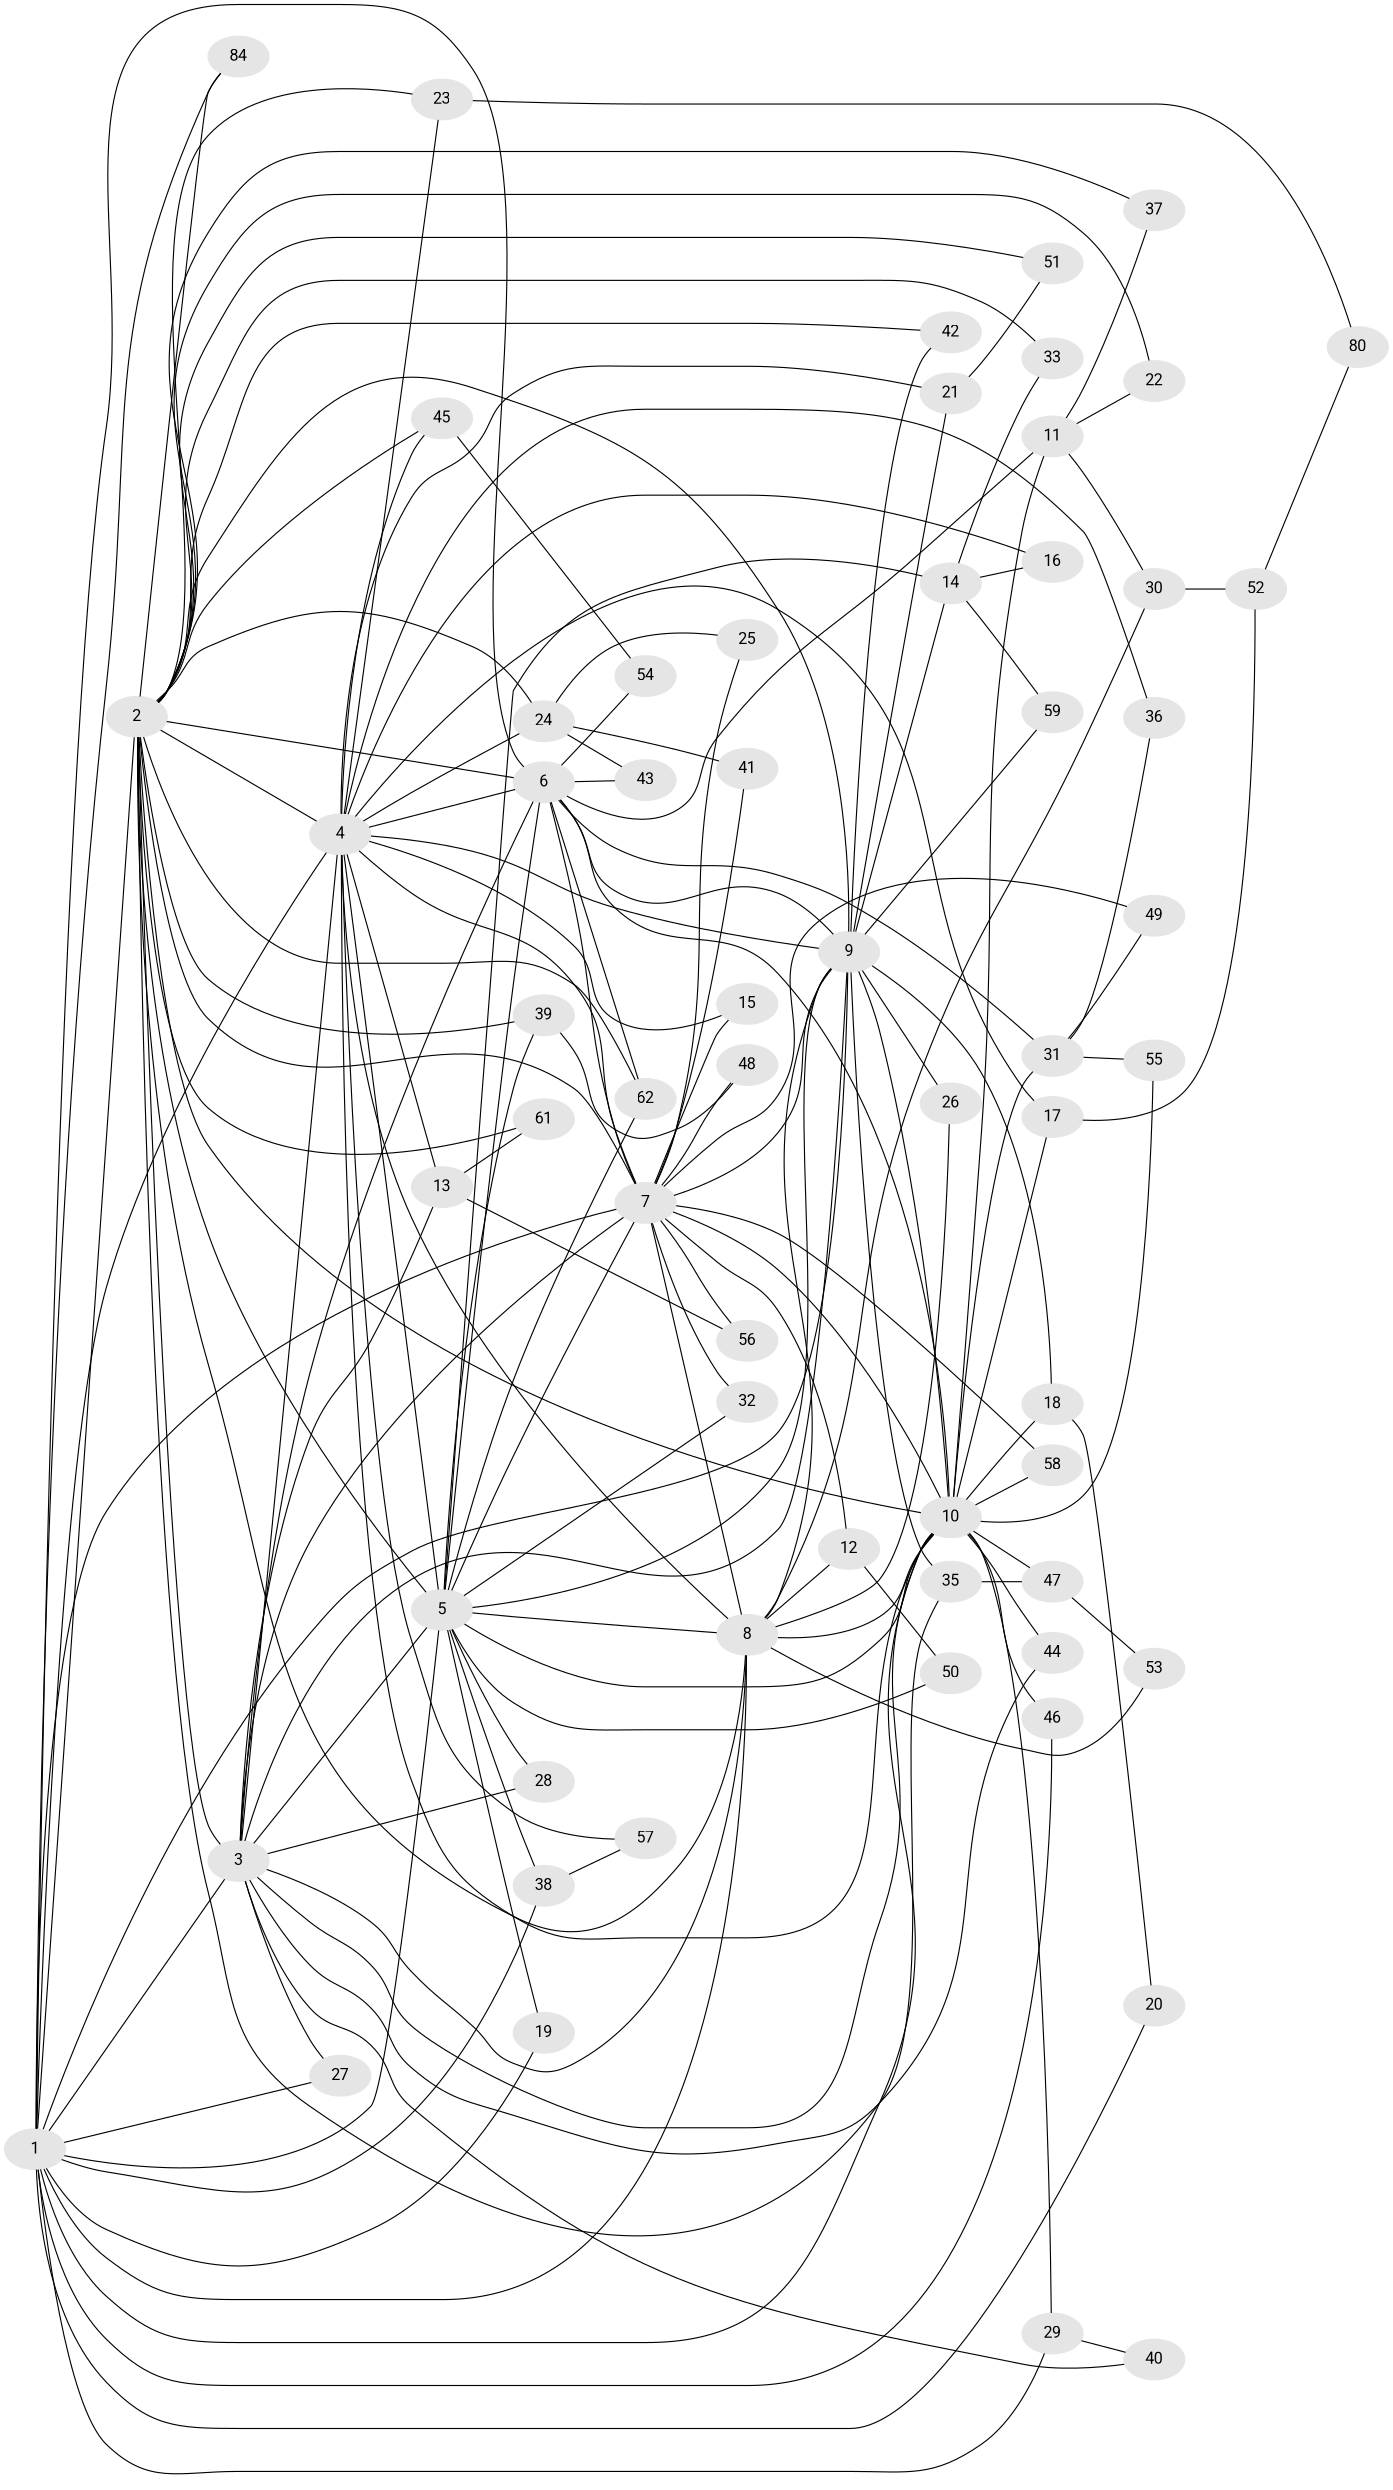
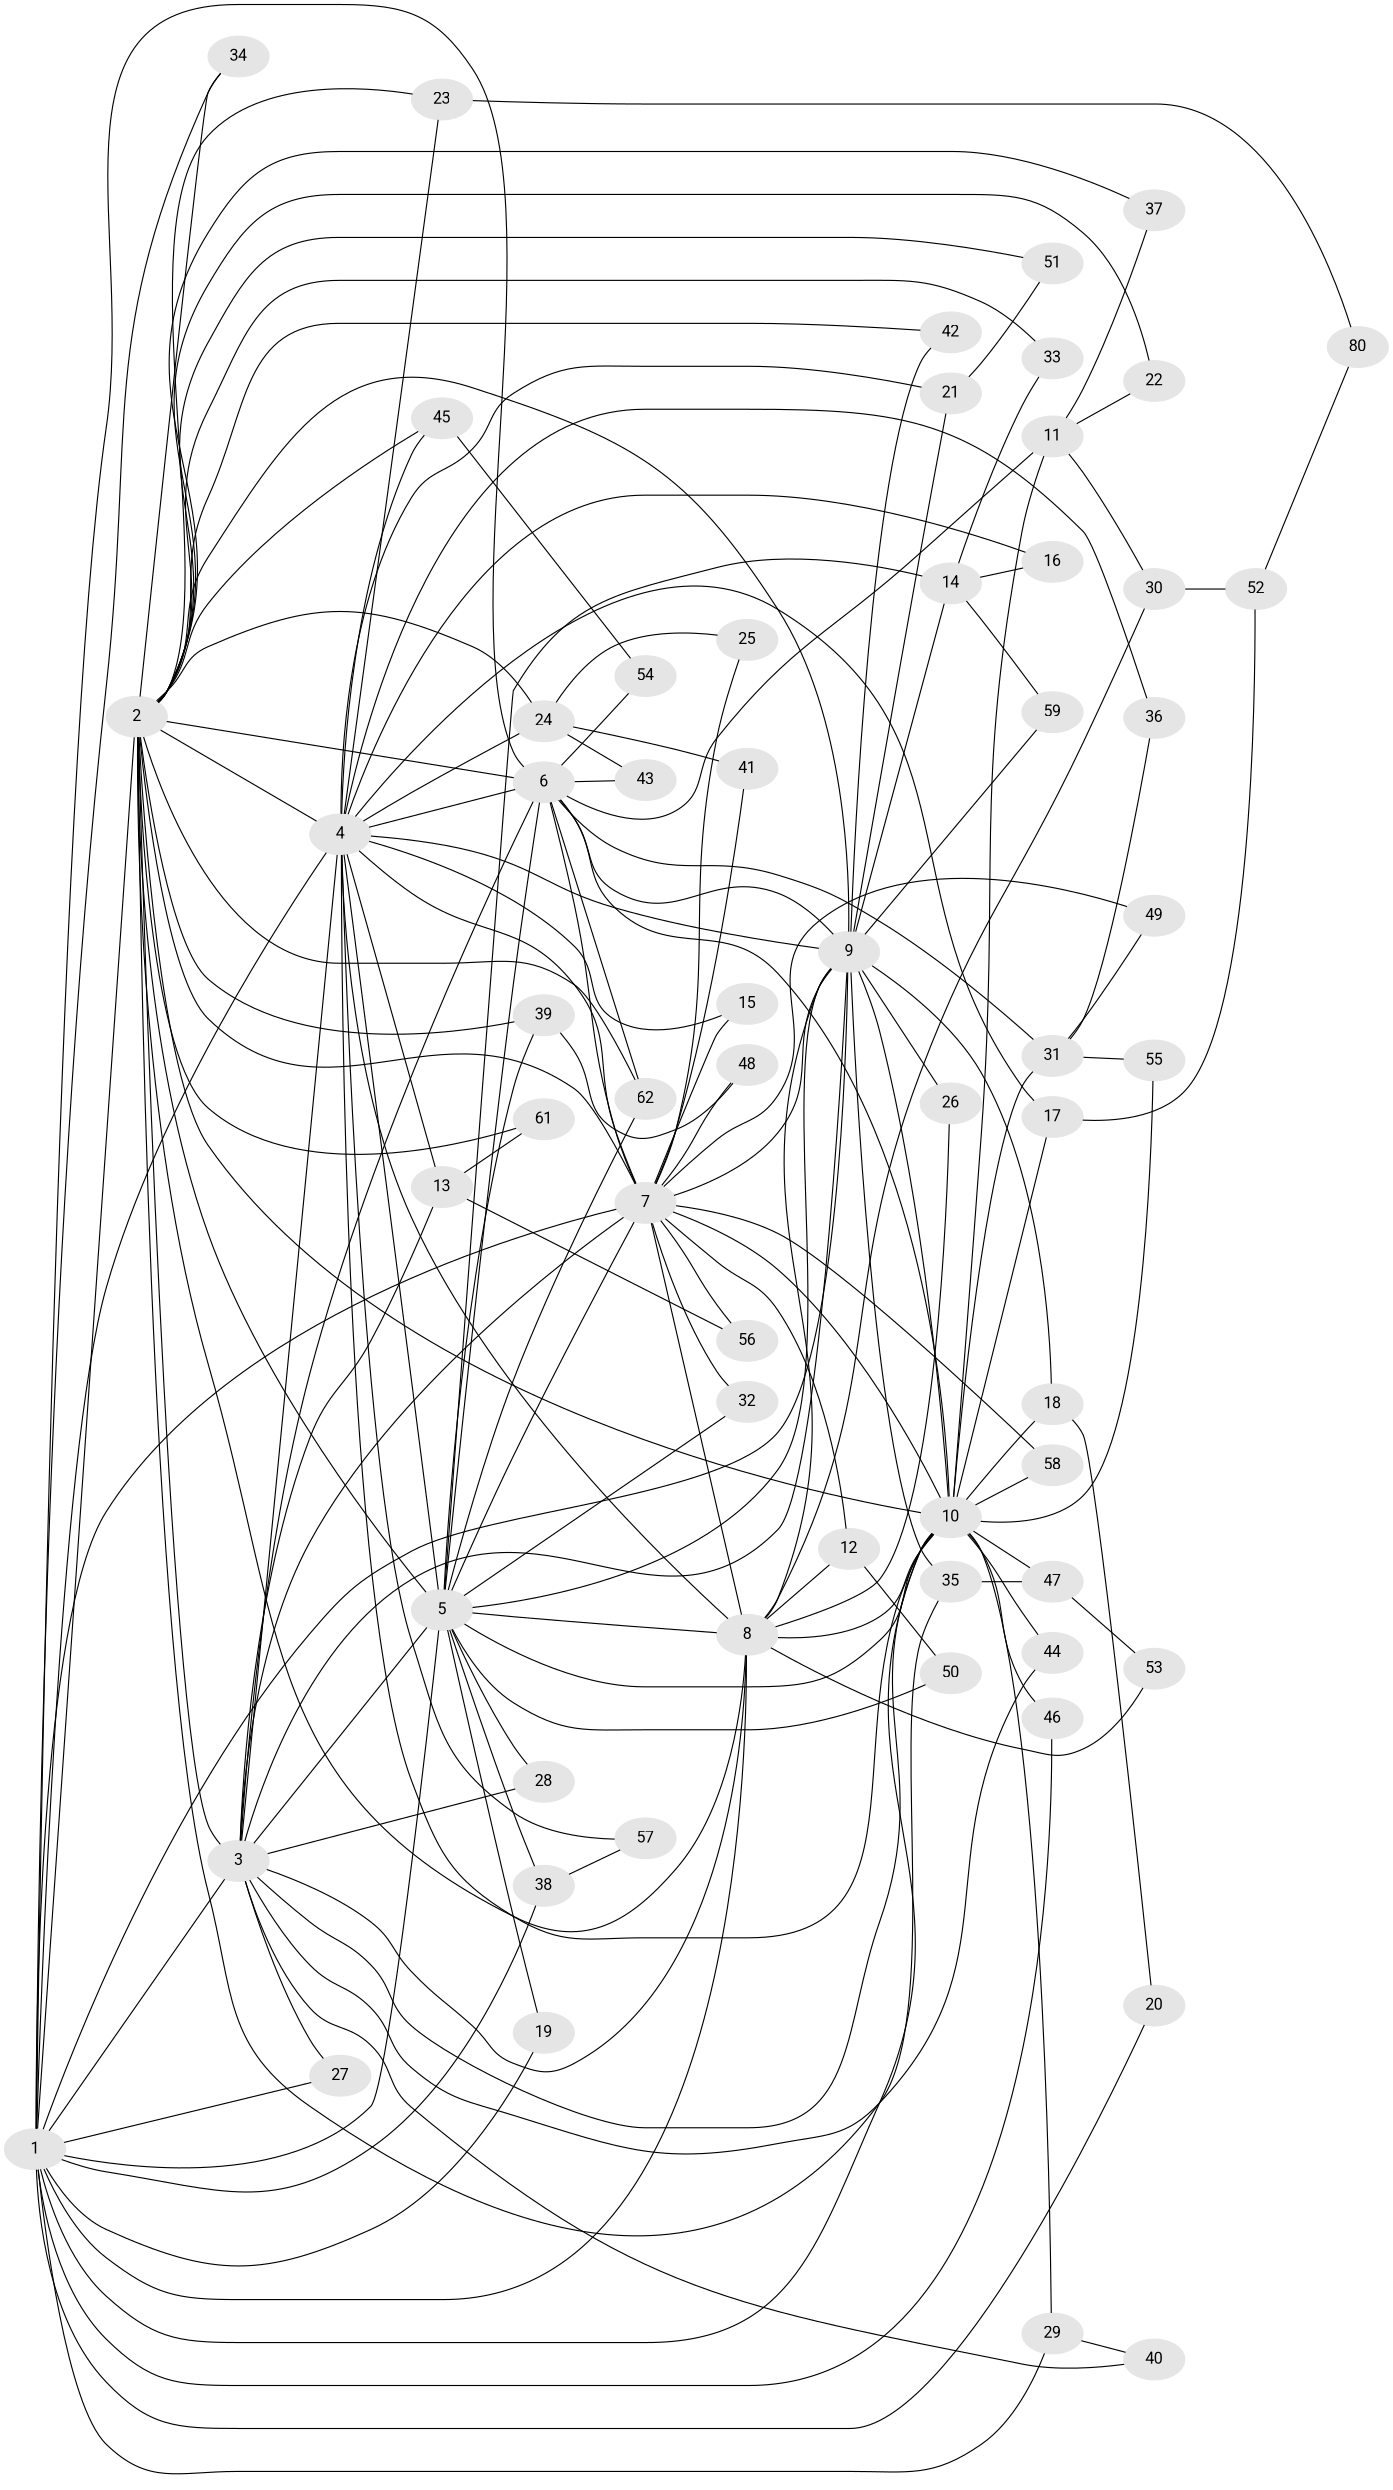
node "84": label "84" -> "34"
